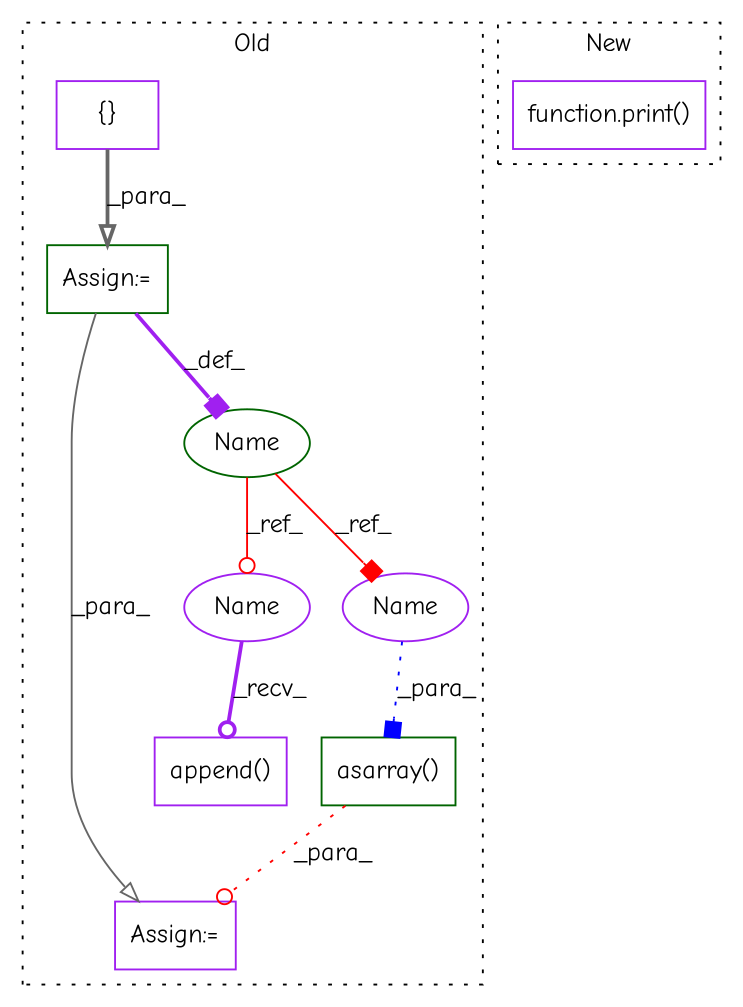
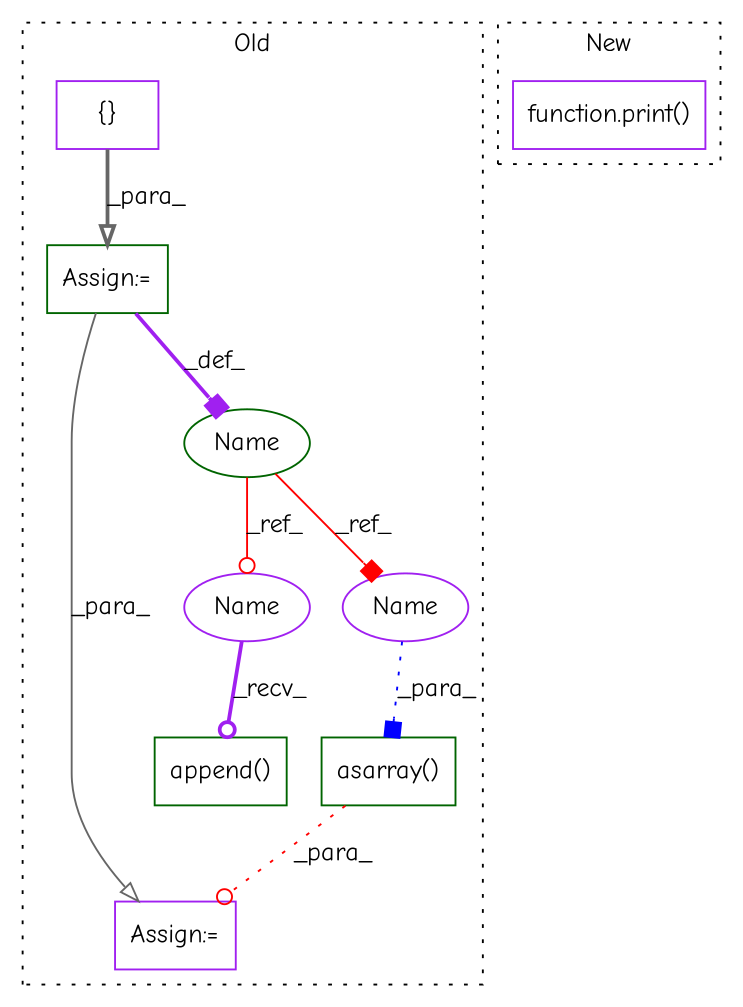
node "append()": color purple -> darkgreen
